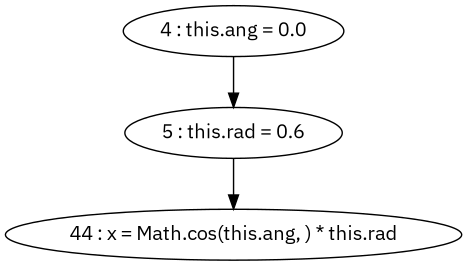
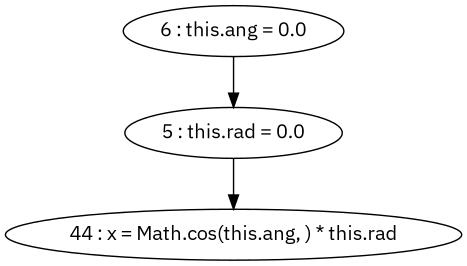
node "4 : this.ang = 0.0": label "4 : this.ang = 0.0" -> "6 : this.ang = 0.0"
node "5 : this.rad = 0.6": label "5 : this.rad = 0.6" -> "5 : this.rad = 0.0"
